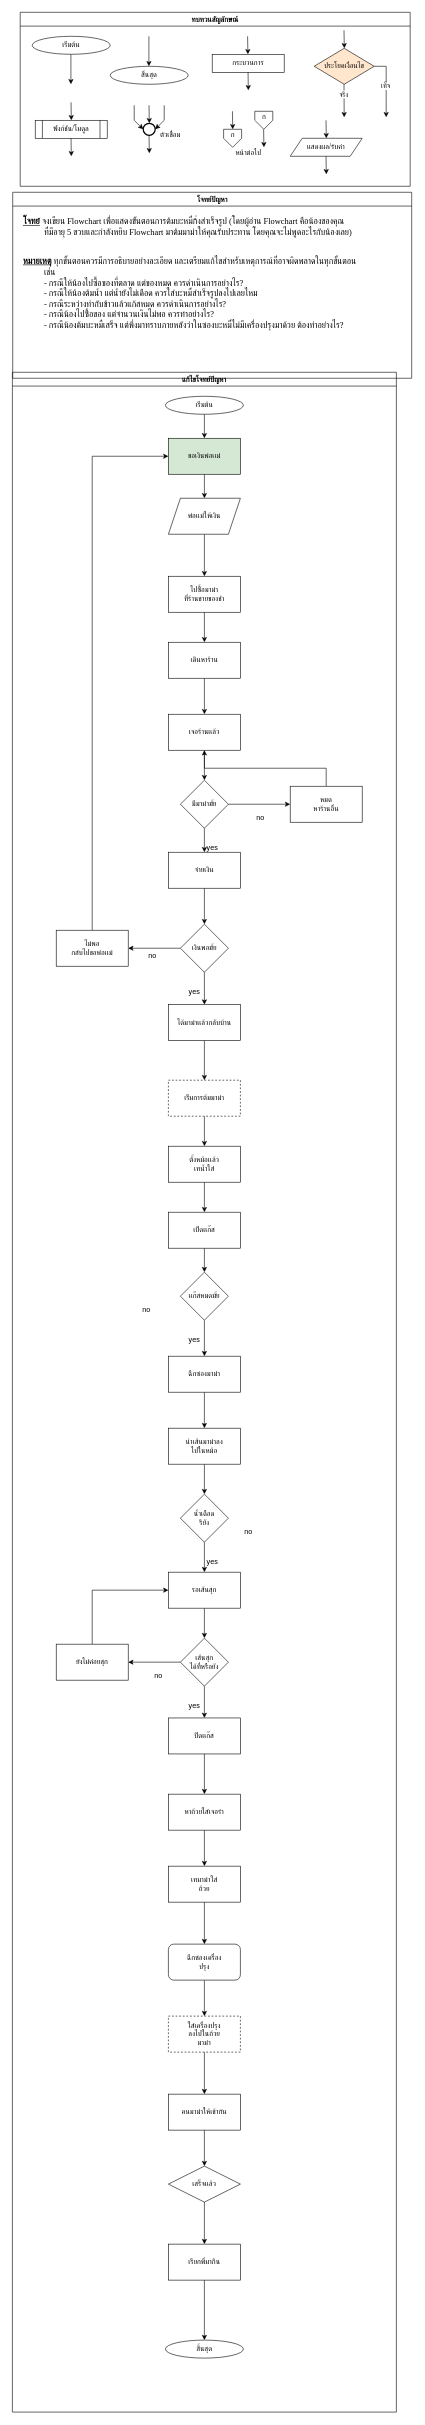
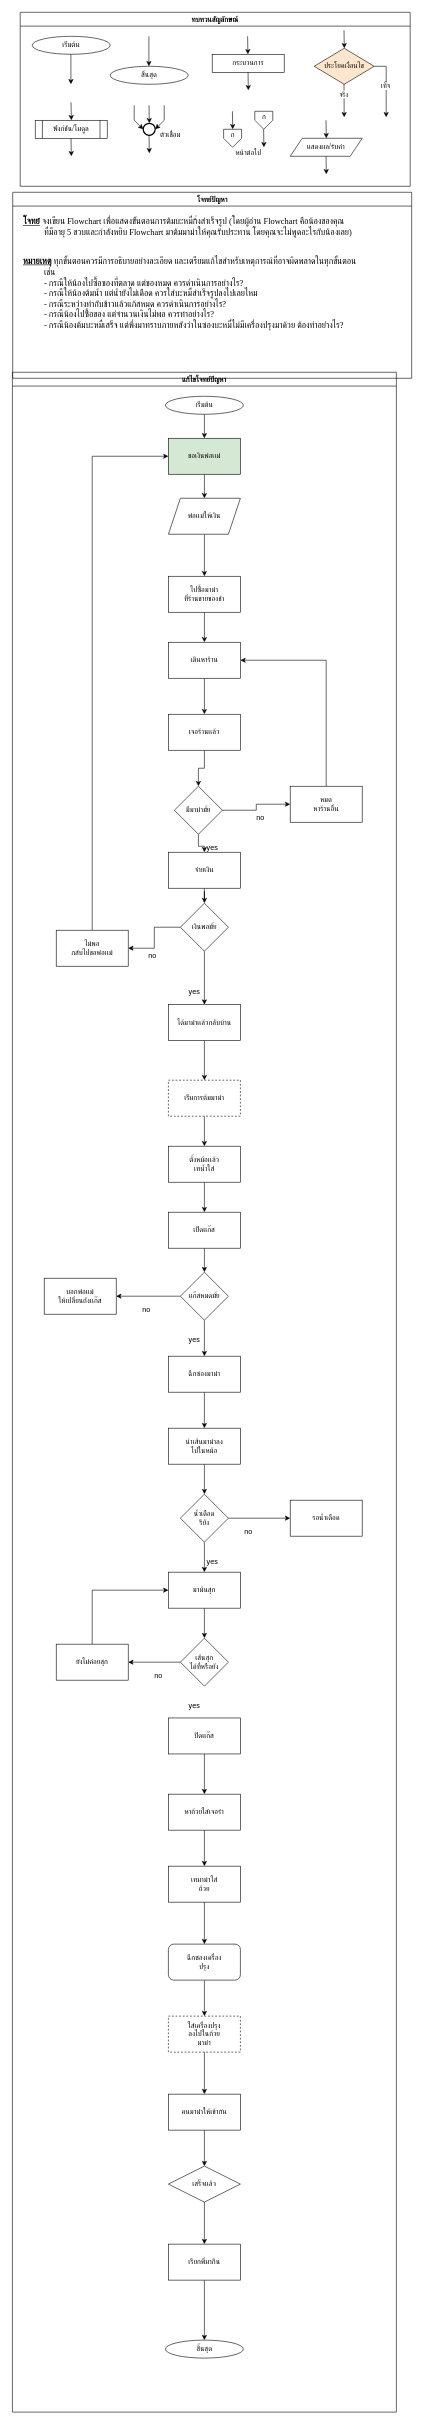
edge "หมด หาร้านอื่น" -> "เจอร้านเเล้ว": now "หมด หาร้านอื่น" -> "เดินหาร้าน"
node "มีมาม่ามั้ย": moved (204, 804) -> (198, 810)
node "เงินพอมั้ย": moved (204, 948) -> (204, 927)
node "บอกพ่อเเม่ ให้เปลี่ยนถังเเก๊ส": added
edge "เเก๊สหมดมั้ย" -> "บอกพ่อเเม่ ให้เปลี่ยนถังเเก๊ส": added
edge "น้ำเดือด รึยัง" -> "รอน้ำเดือด": added
node "รอน้ำเดือด": added
node "รอเส้นสุก": label "รอเส้นสุก" -> "มาม้นสุก"
edge "เส้นสุก ได้ที่หรือยัง" -> "ปิดเเก๊ส": removed
